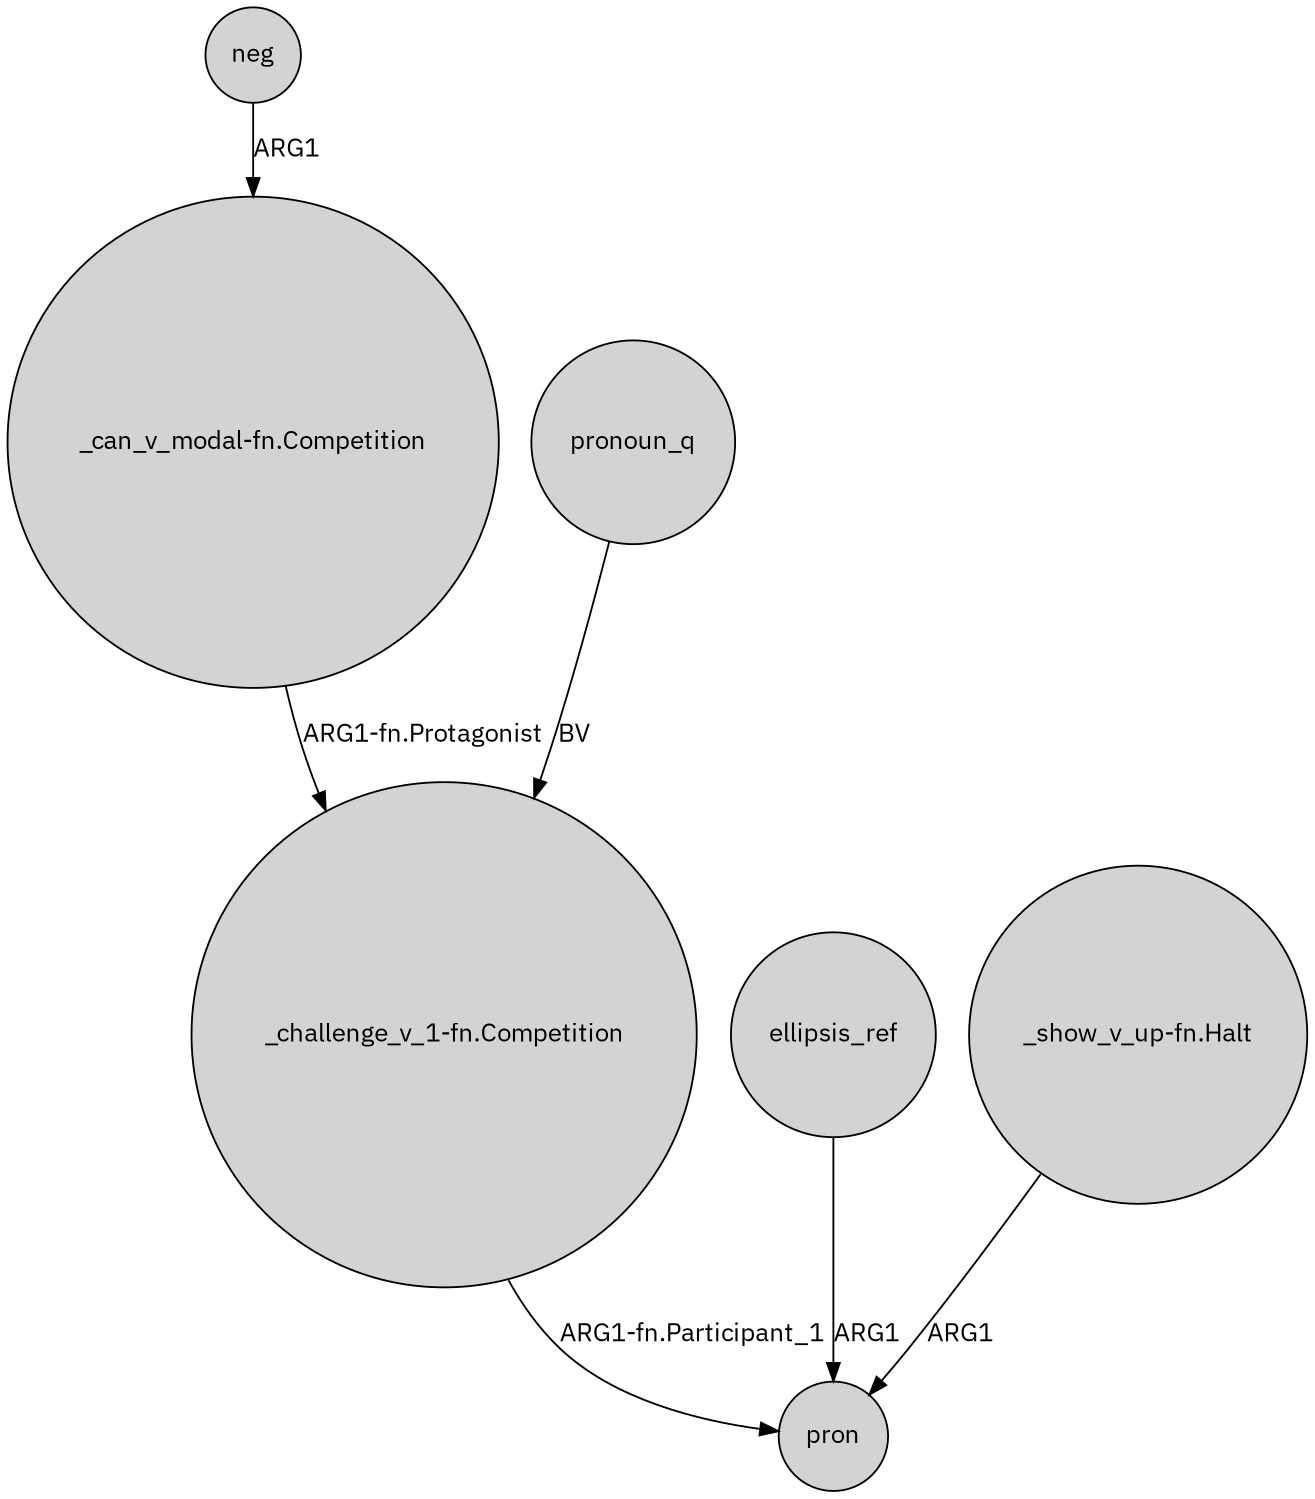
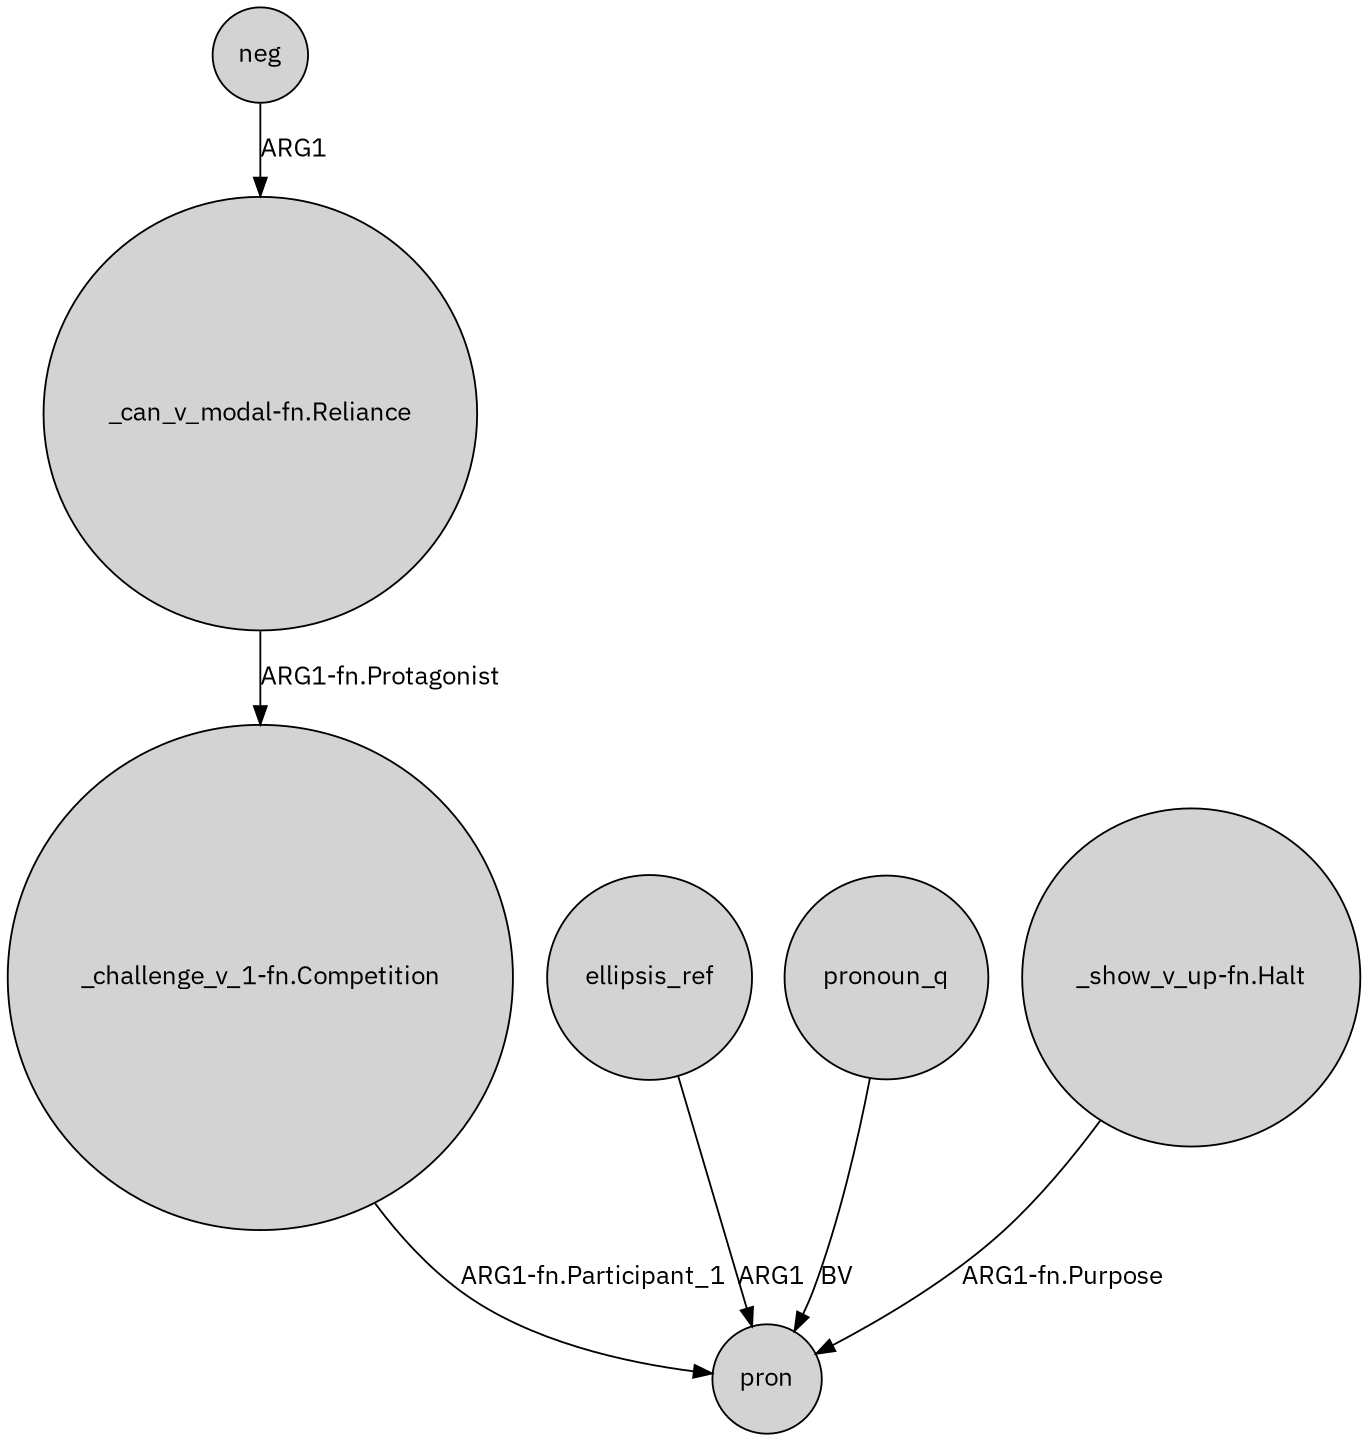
node "_can_v_modal-fn.Competition": label "_can_v_modal-fn.Competition" -> "_can_v_modal-fn.Reliance"
edge "pronoun_q" -> "_challenge_v_1-fn.Competition": now "pronoun_q" -> "pron"
edge "_show_v_up-fn.Halt" -> "pron": label "ARG1" -> "ARG1-fn.Purpose"
